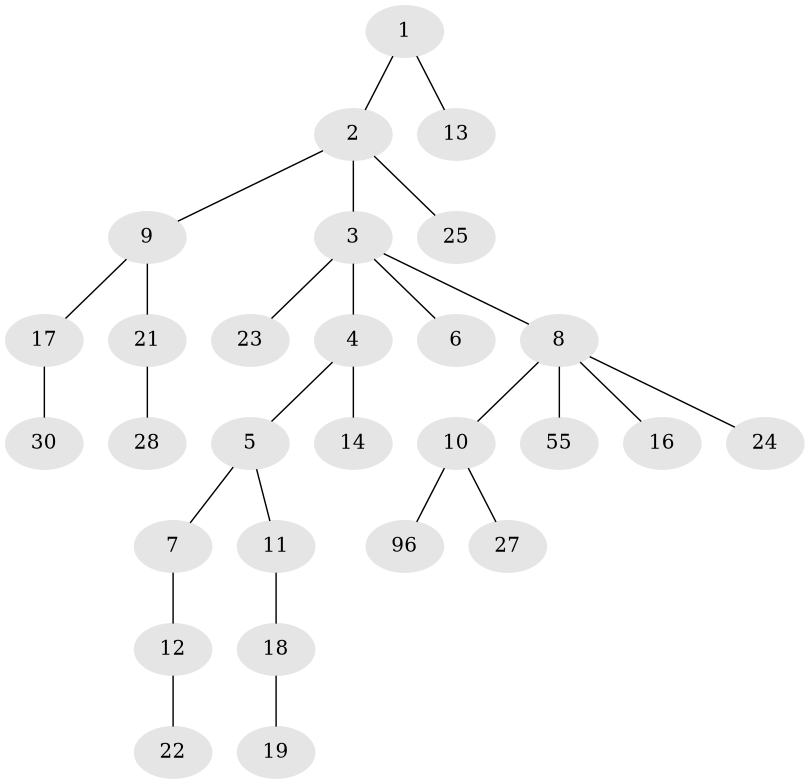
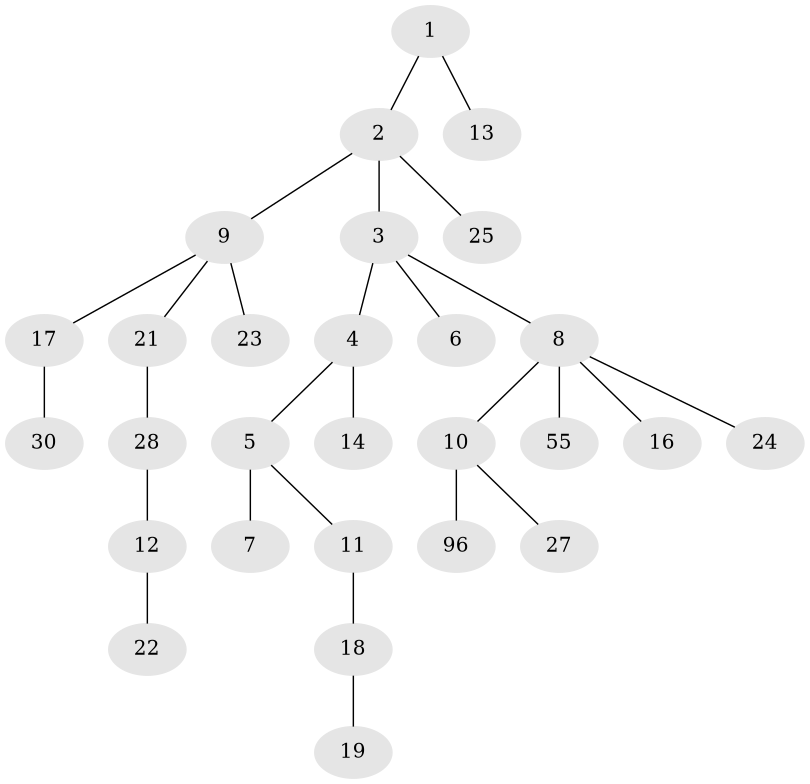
edge "3" -- "23": now "9" -- "23"
edge "7" -- "12": now "28" -- "12"
